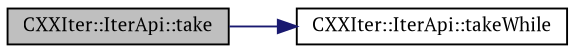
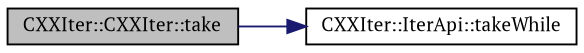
node "CXXIter::IterApi::take": label "CXXIter::IterApi::take" -> "CXXIter::CXXIter::take"
